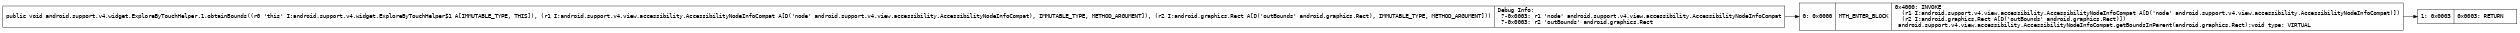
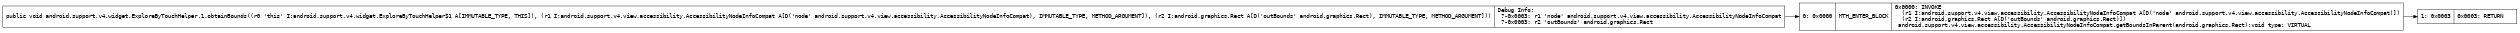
node "0: 0x0000": text "0x4000: INVOKE" -> "0x0000: INVOKE"
